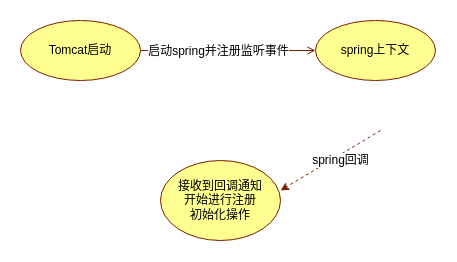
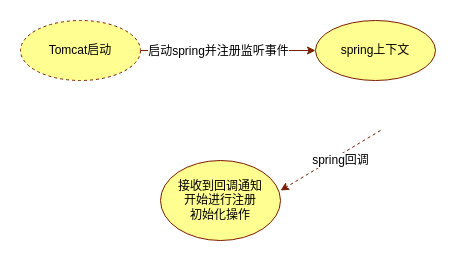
node "Tomcat启动": style solid -> dashed
edge "Tomcat启动" -> "spring上下文": arrowhead open -> classic
